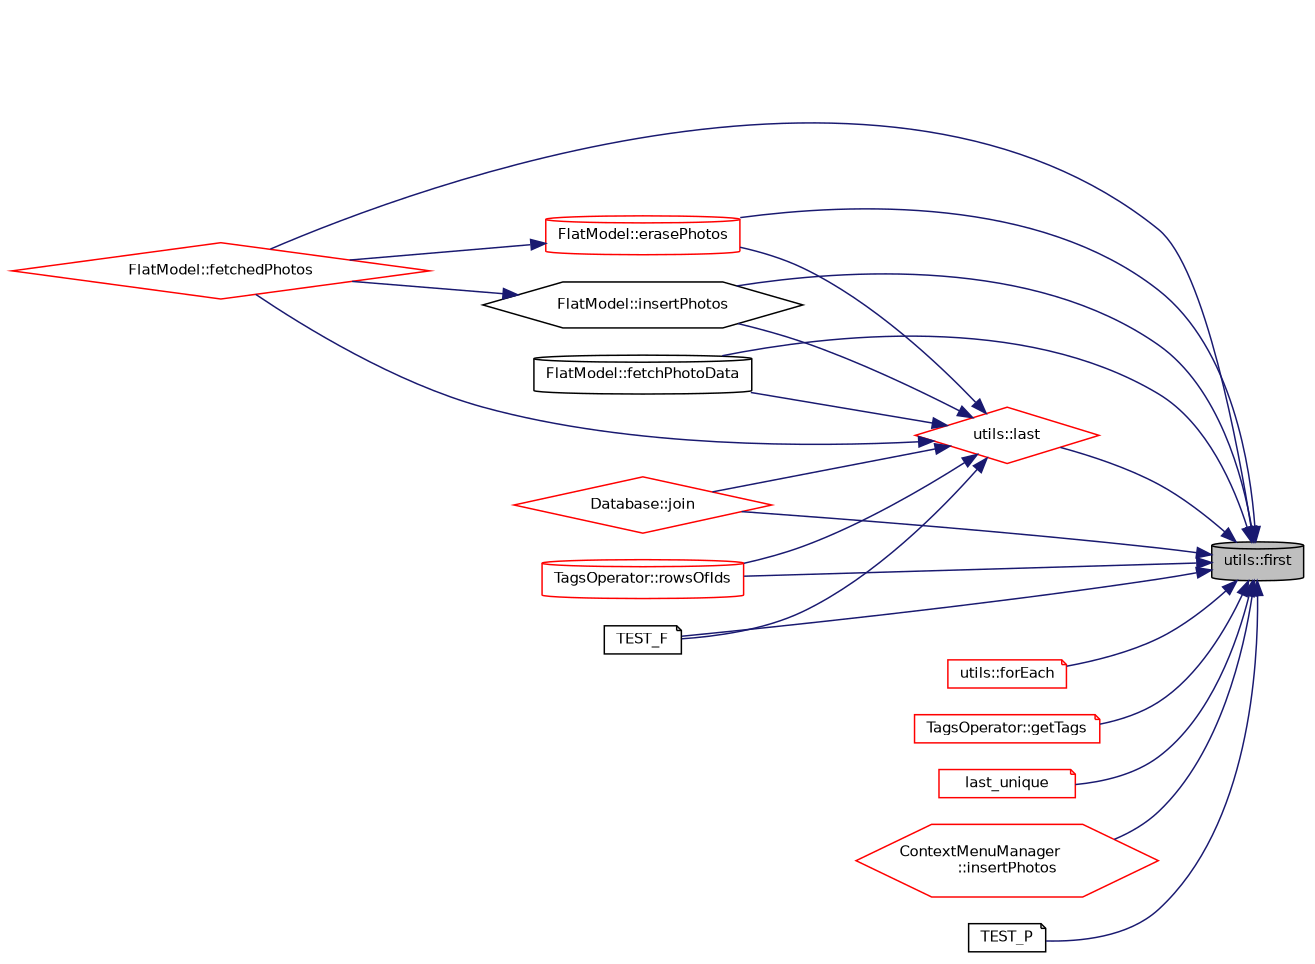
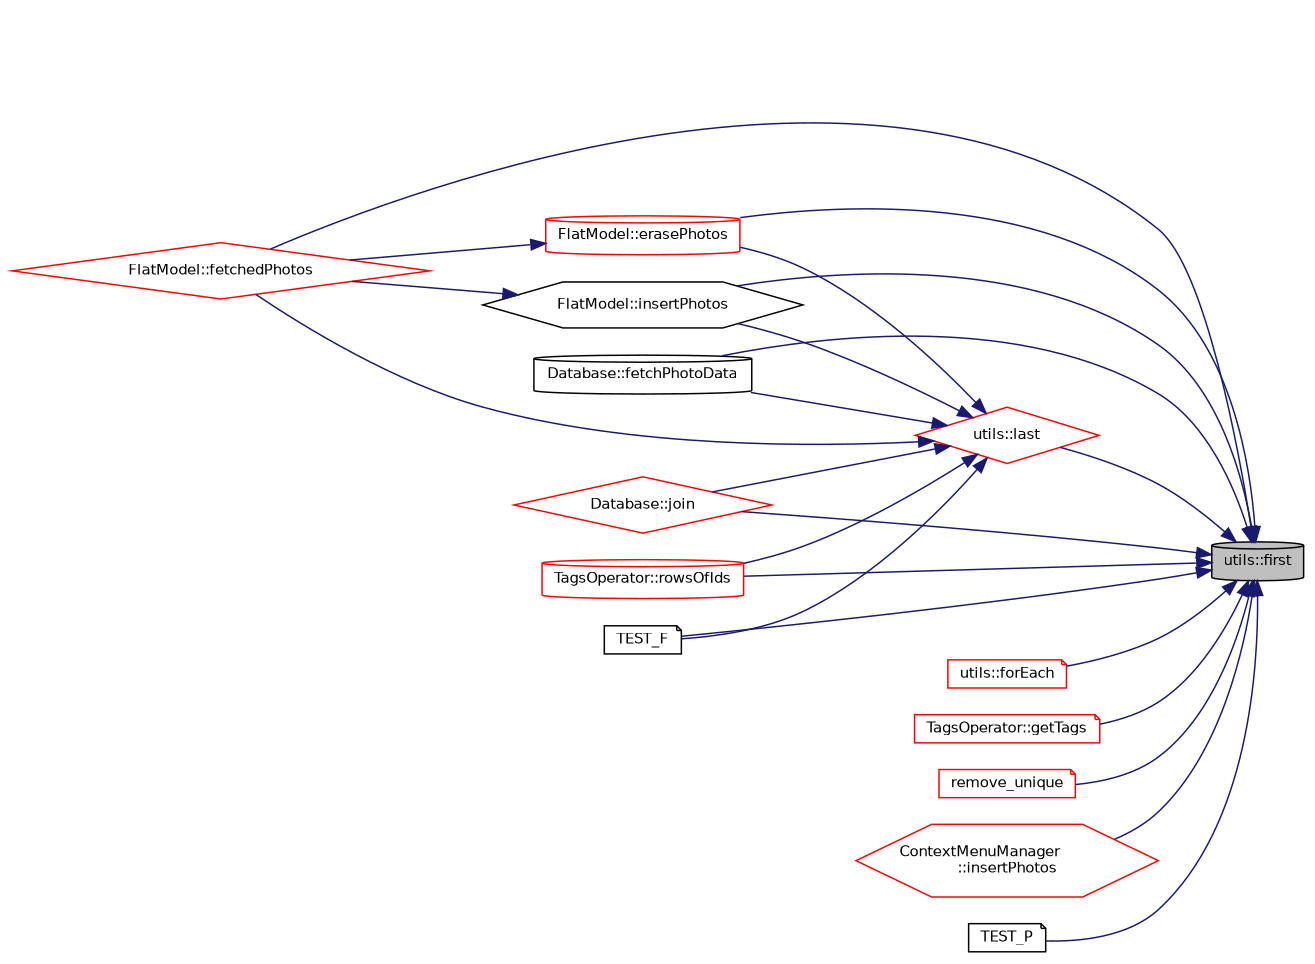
node "FlatModel::fetchPhotoData": label "FlatModel::fetchPhotoData" -> "Database::fetchPhotoData"
node "last_unique": label "last_unique" -> "remove_unique"
